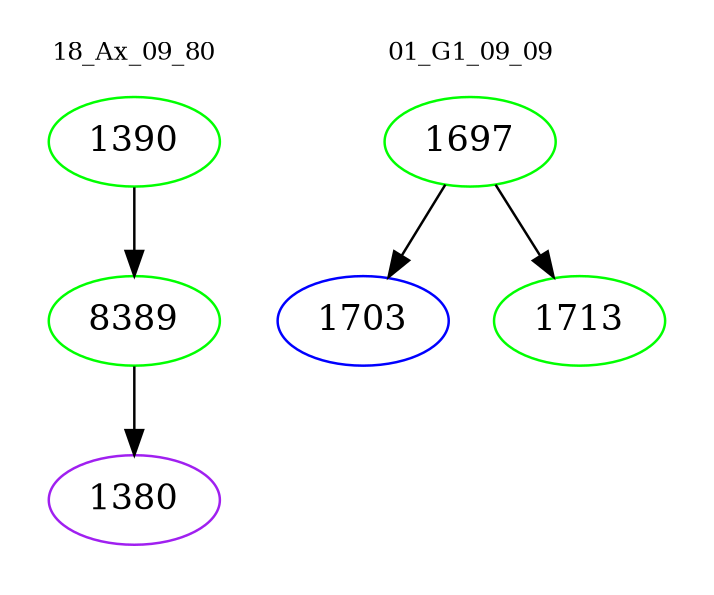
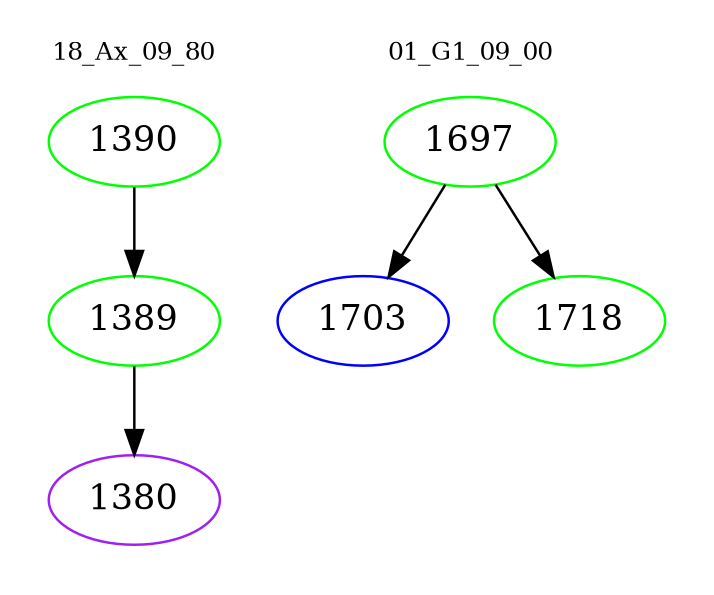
cluster "01_G1_09_09": label "01_G1_09_09" -> "01_G1_09_00"
node "8389": label "8389" -> "1389"
node "1713": label "1713" -> "1718"
